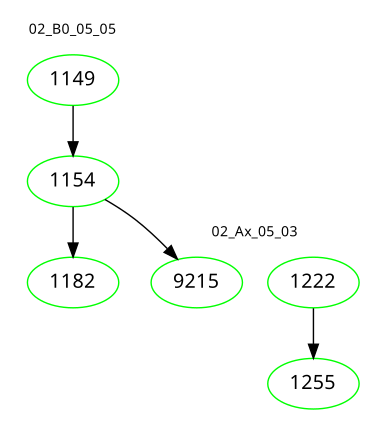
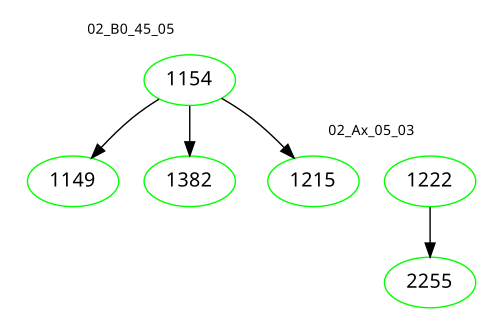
cluster "02_B0_05_05": label "02_B0_05_05" -> "02_B0_45_05"
edge "1149" -> "1154": reversed
node "1182": label "1182" -> "1382"
node "9215": label "9215" -> "1215"
node "1255": label "1255" -> "2255"
